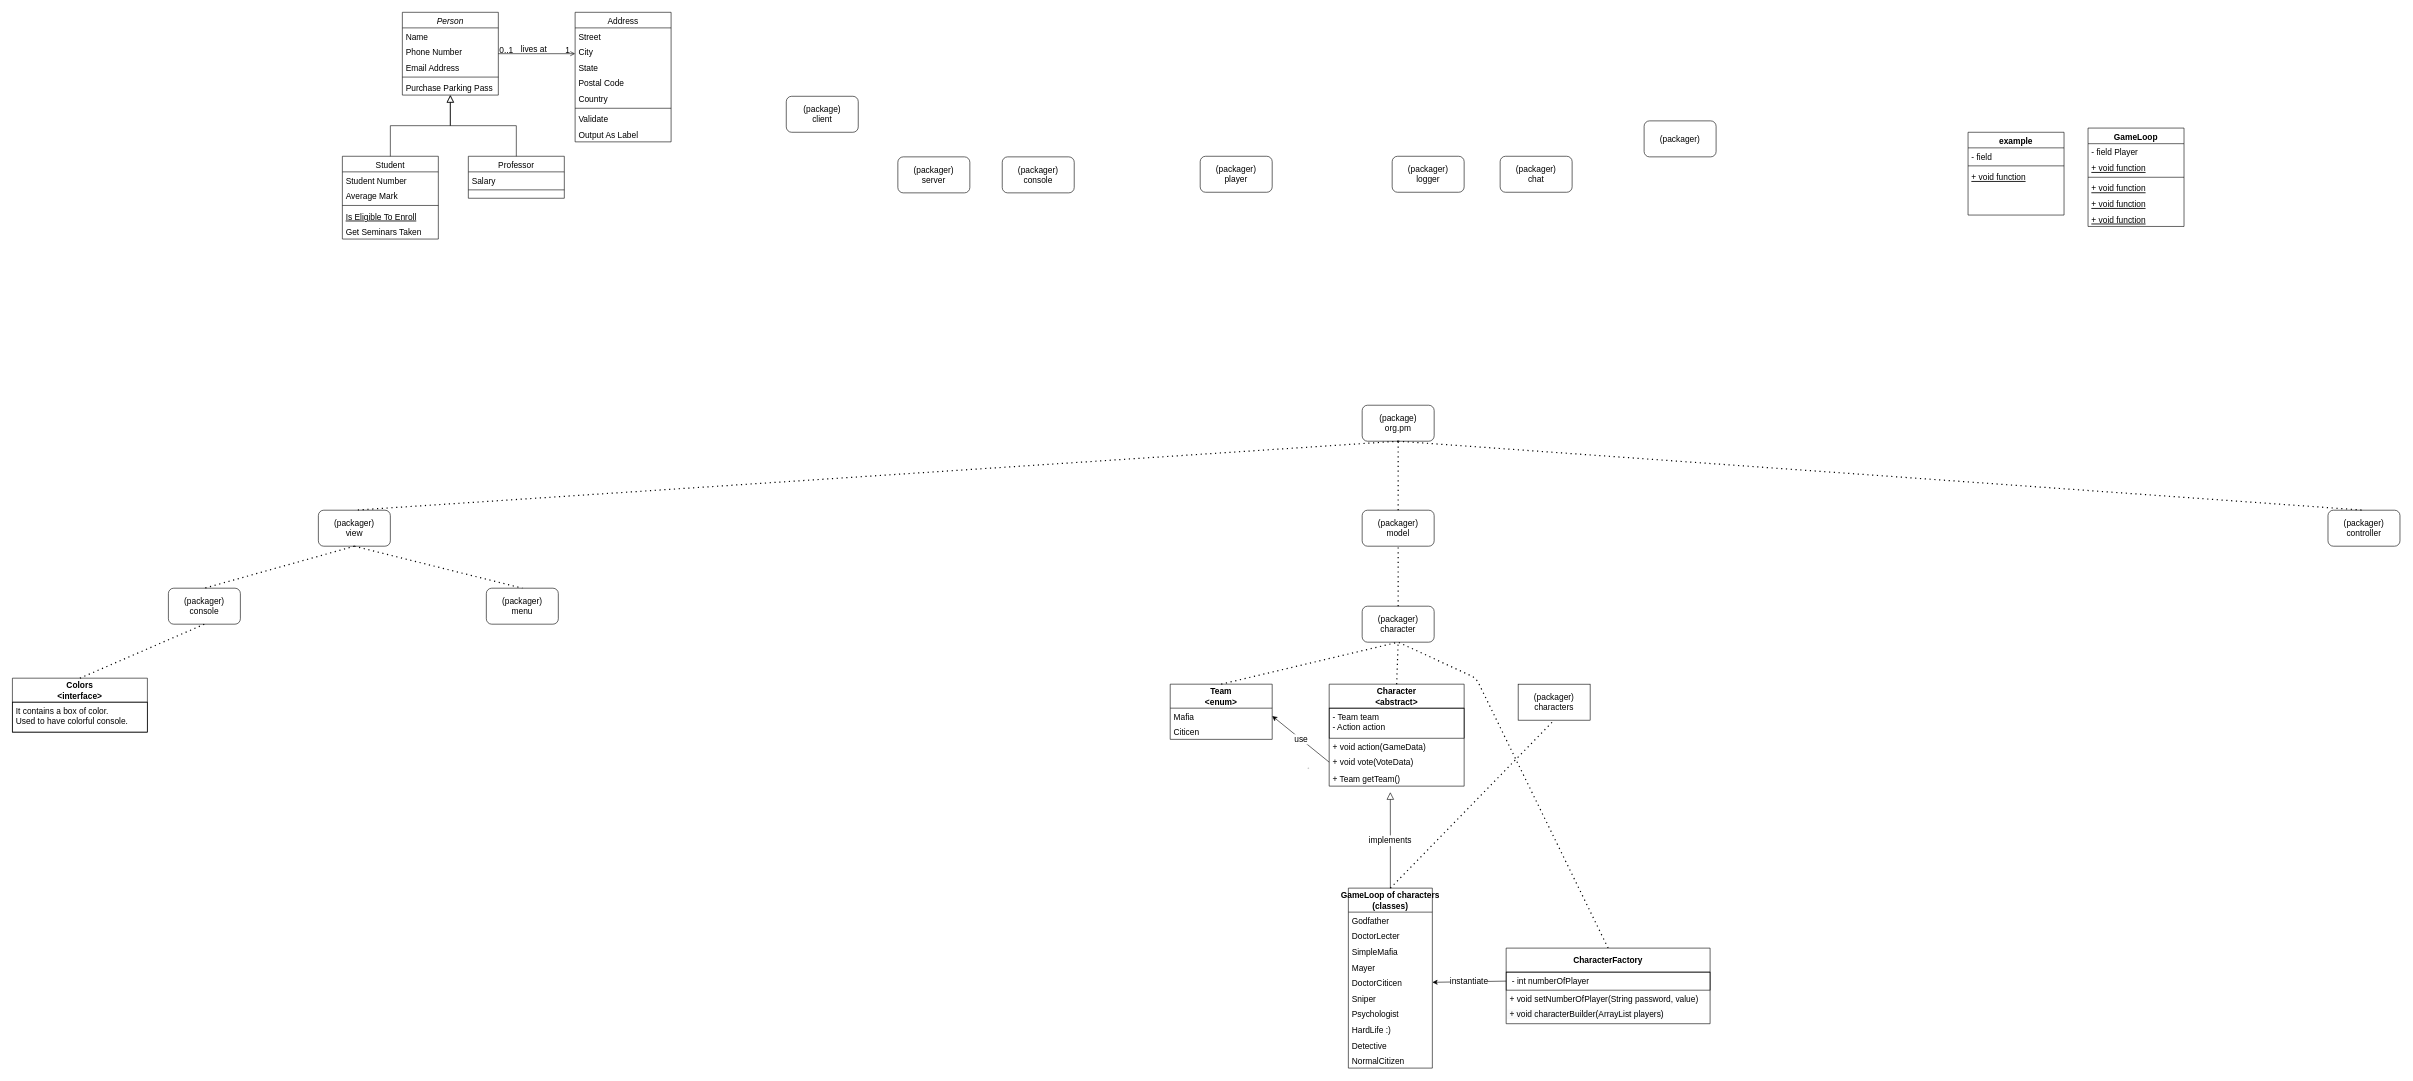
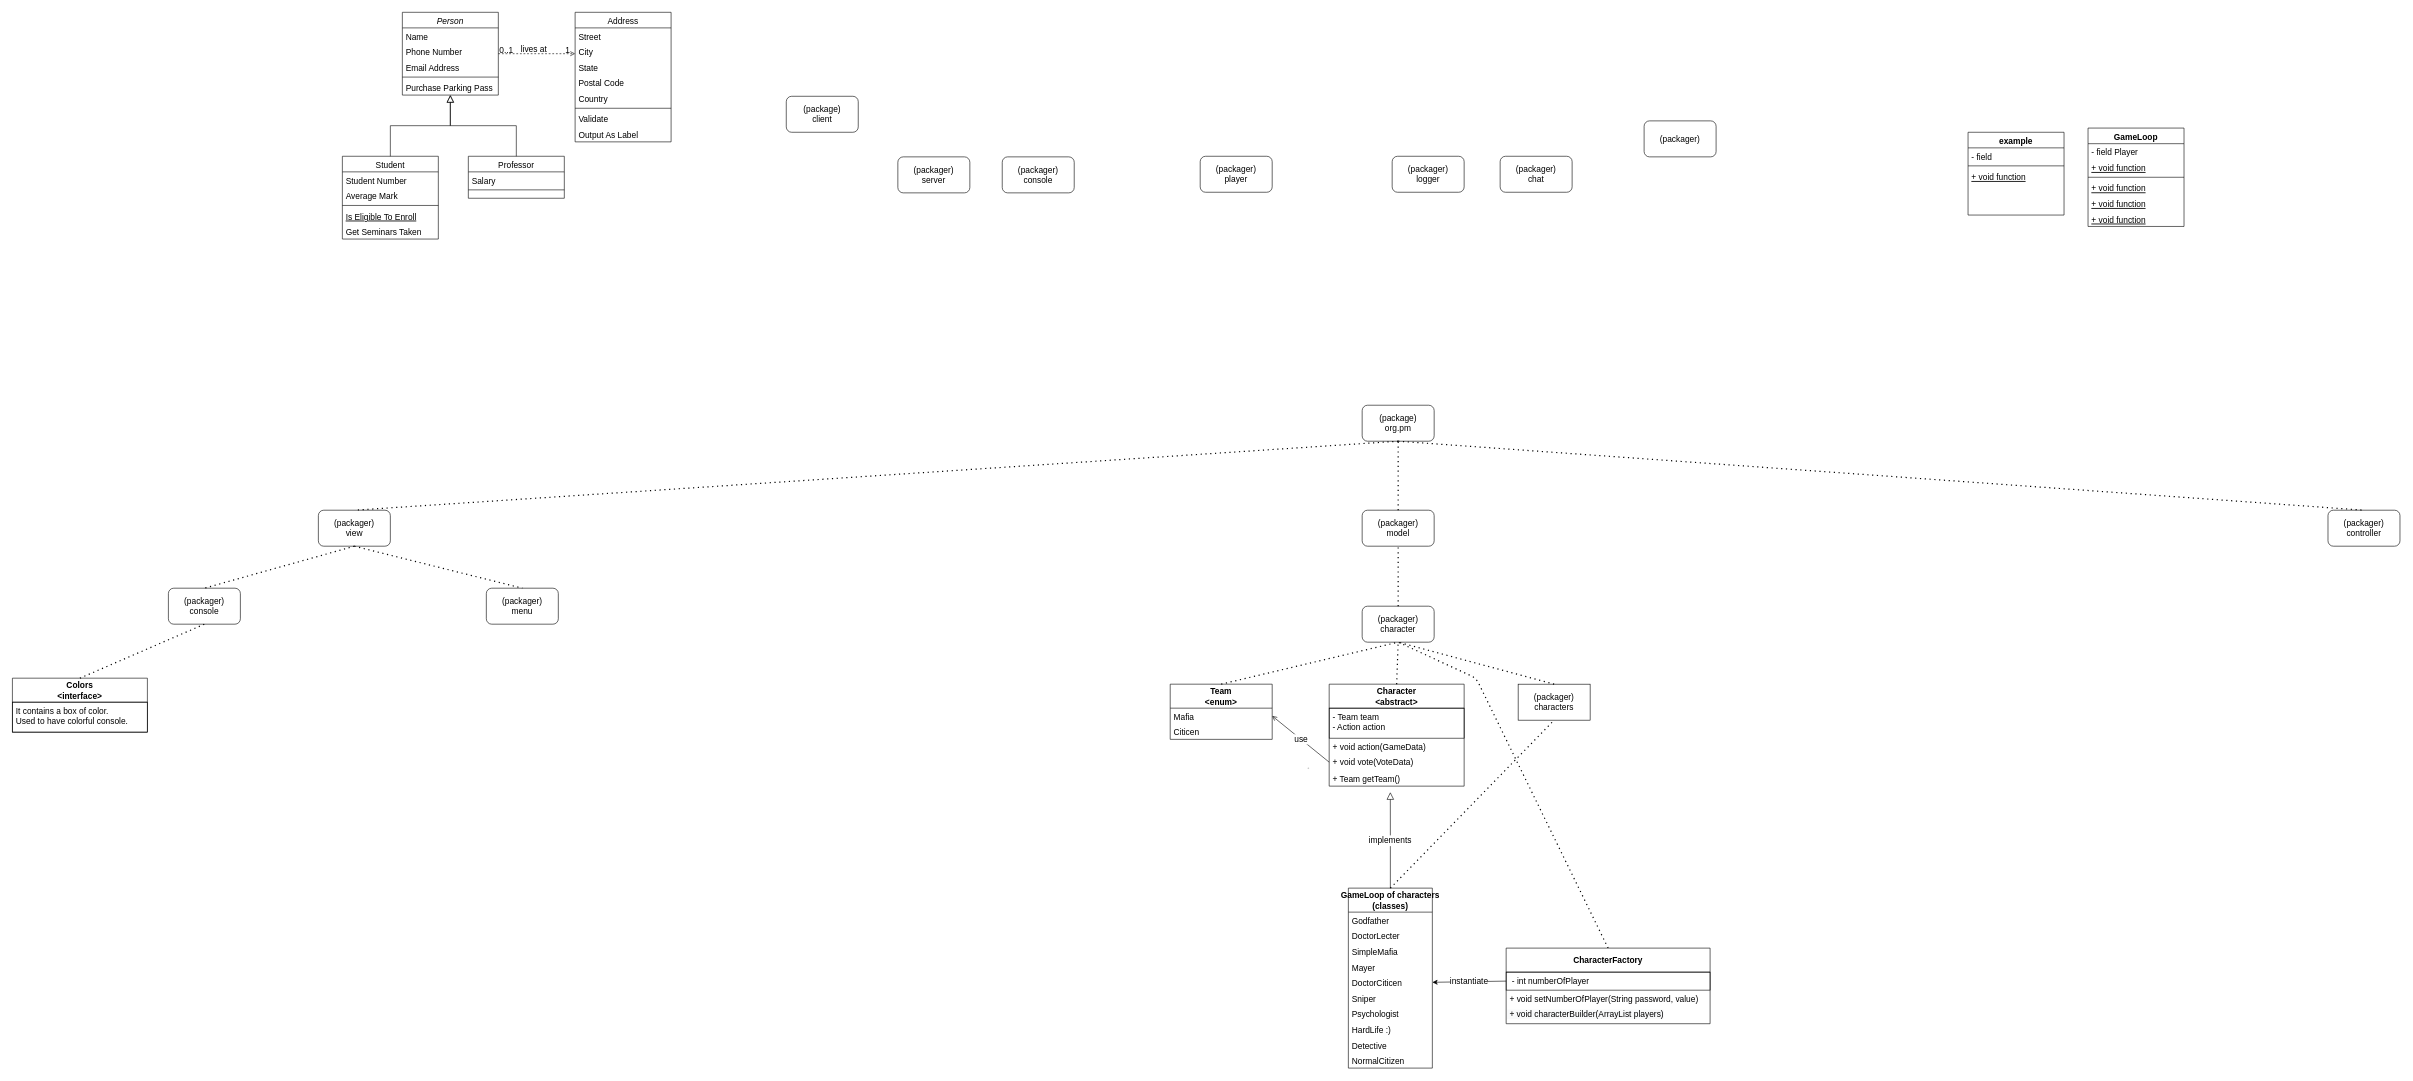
edge "Person" -> "Address": style solid -> dashed
edge "(packager)character" -- "(packager)characters": added
edge "+ void vote(VoteData)" -> "Mafia": arrowhead classic -> open
